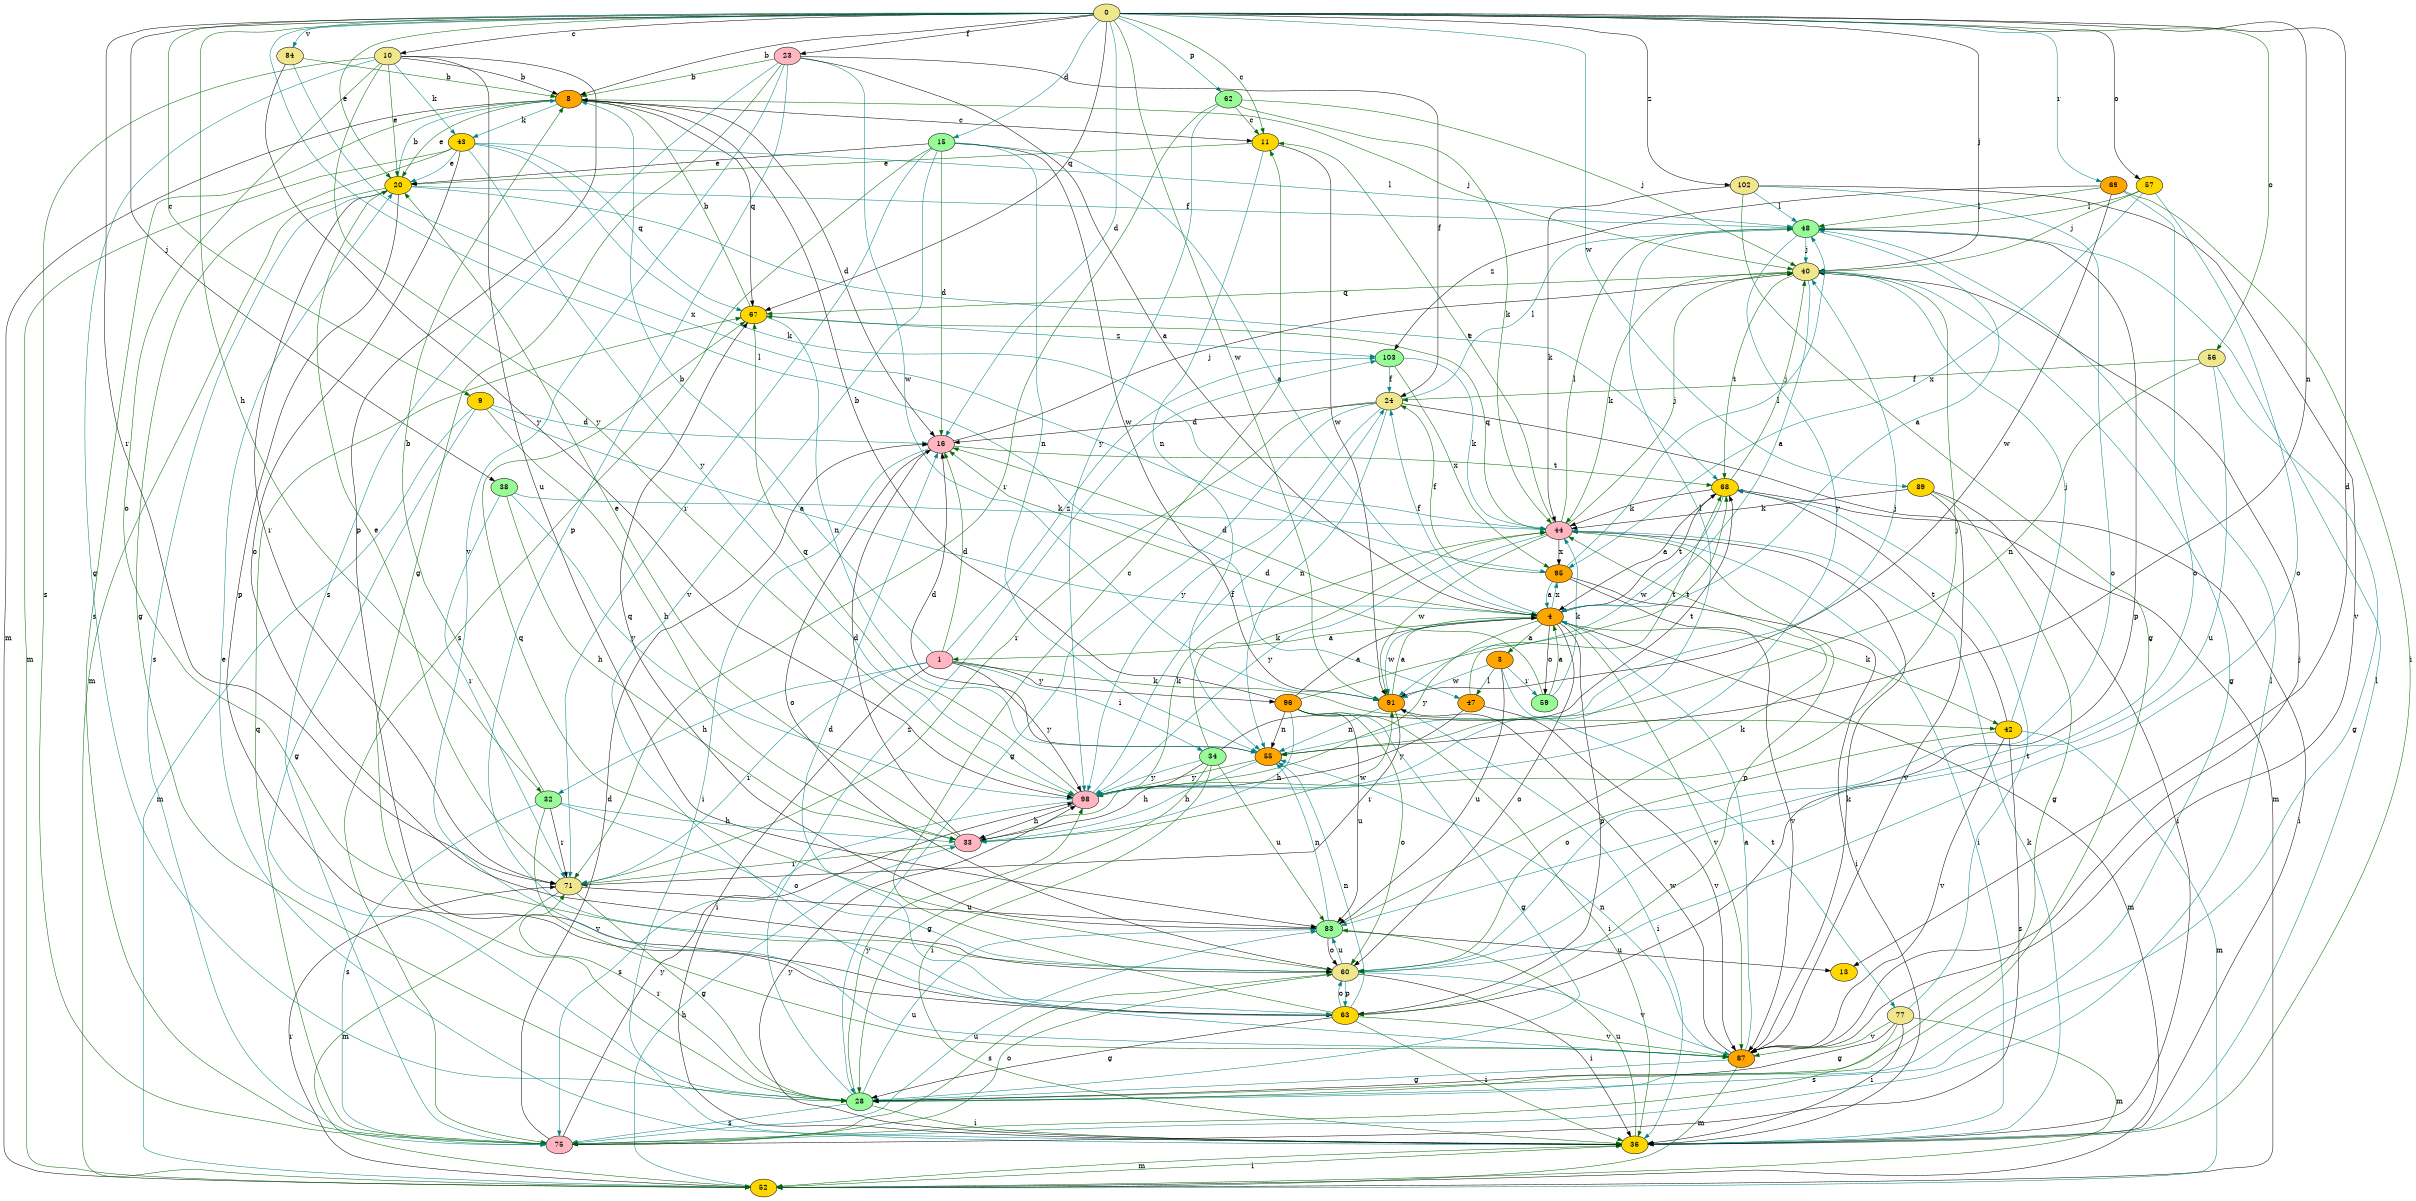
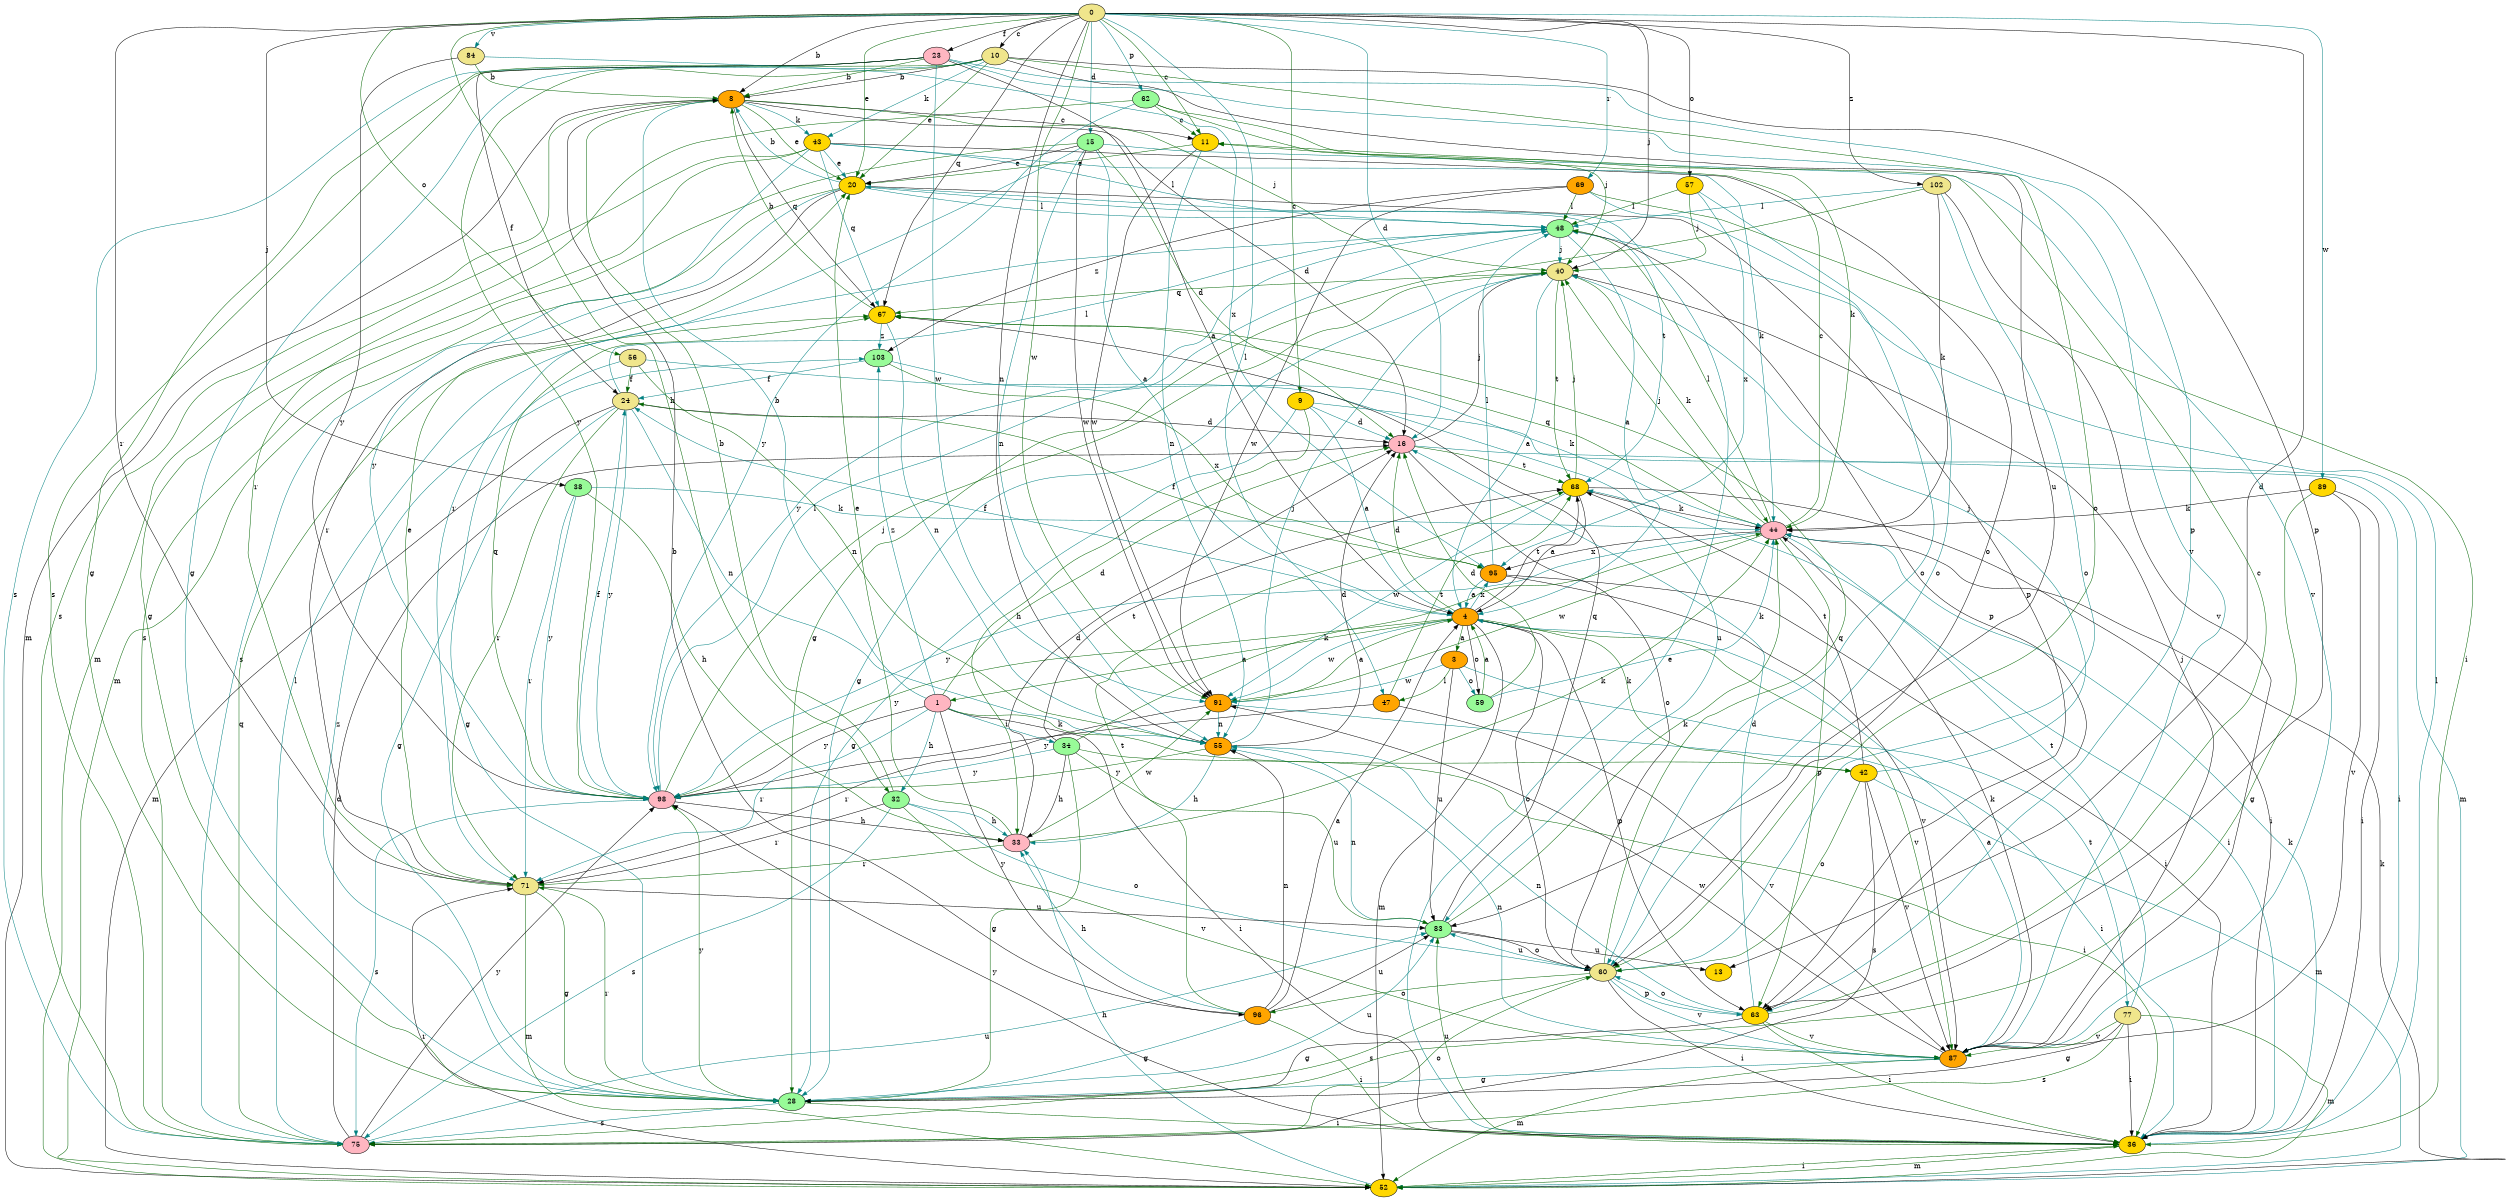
edge "20" -> "48": label "f" -> "l"
edge "3" -> "59": label "r" -> "o"
edge "96" -> "60": reversed
edge "52" -> "44": added, label "k"
